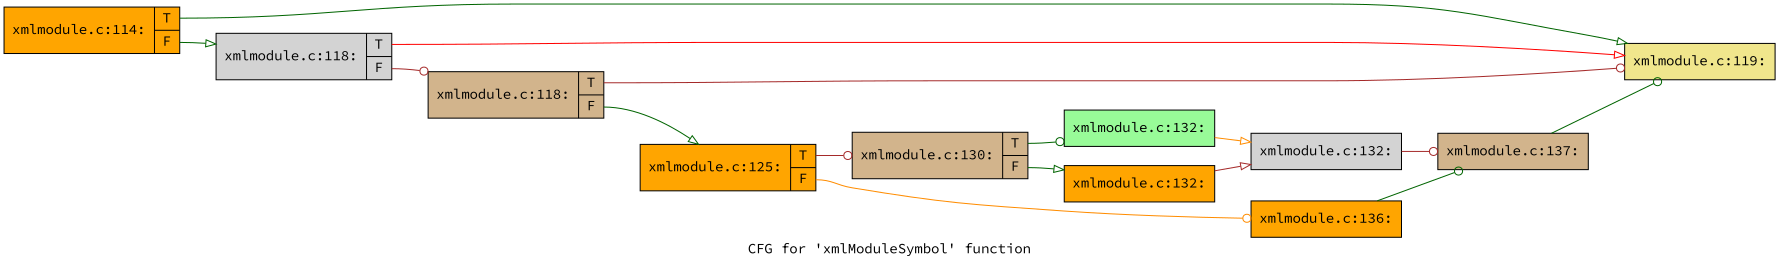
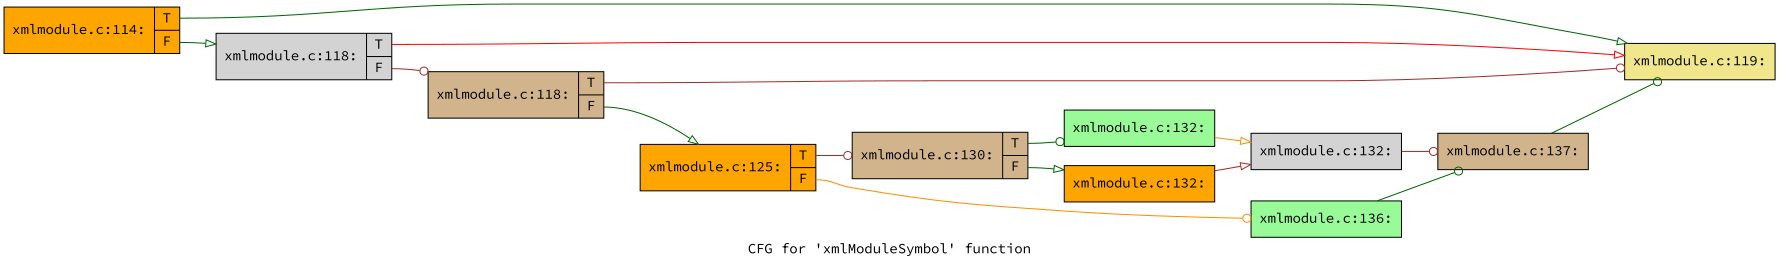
node "xmlmodule.c:136:": fillcolor orange -> palegreen
